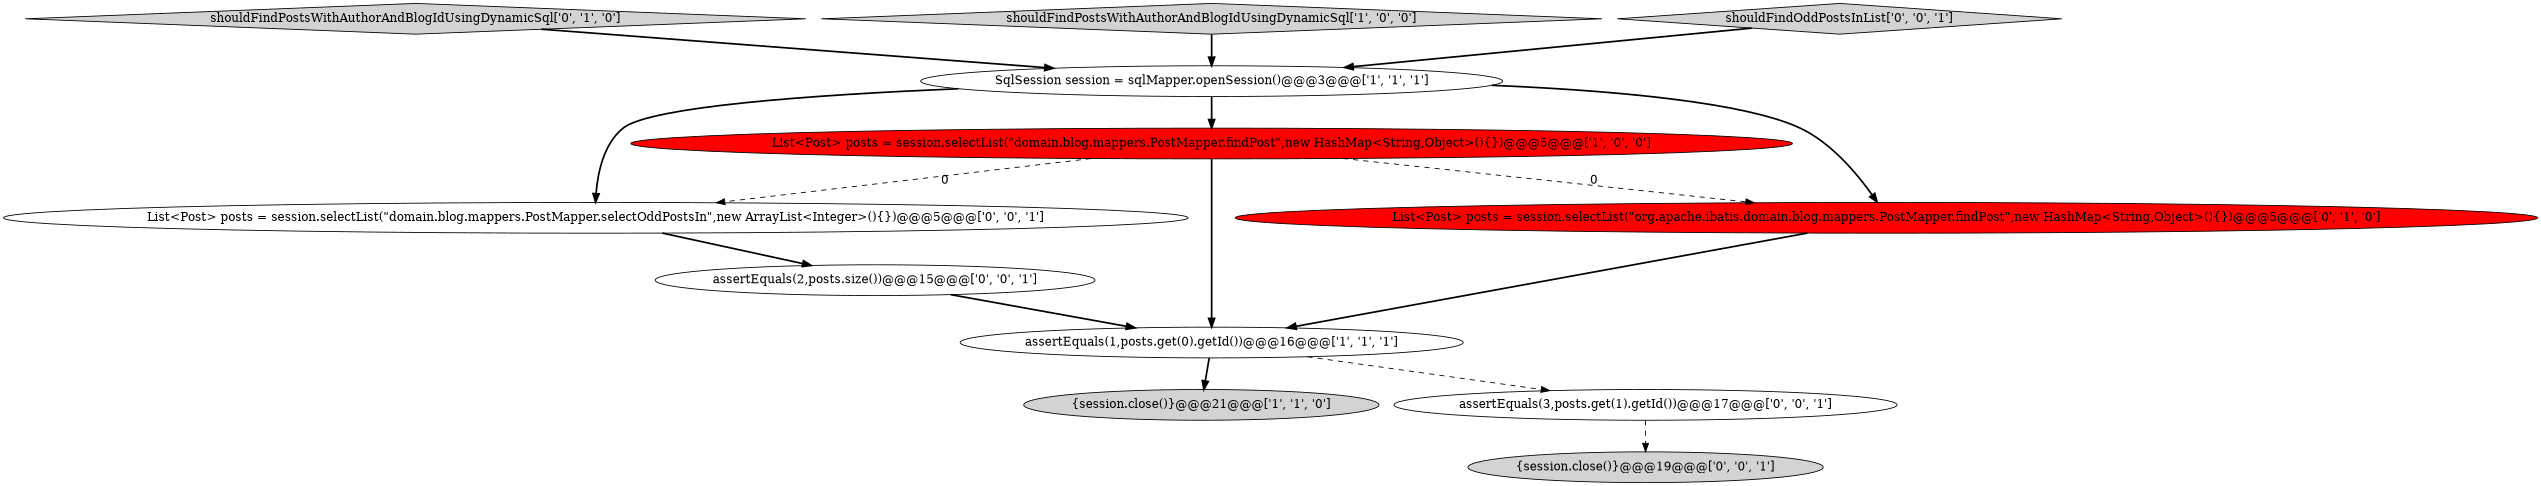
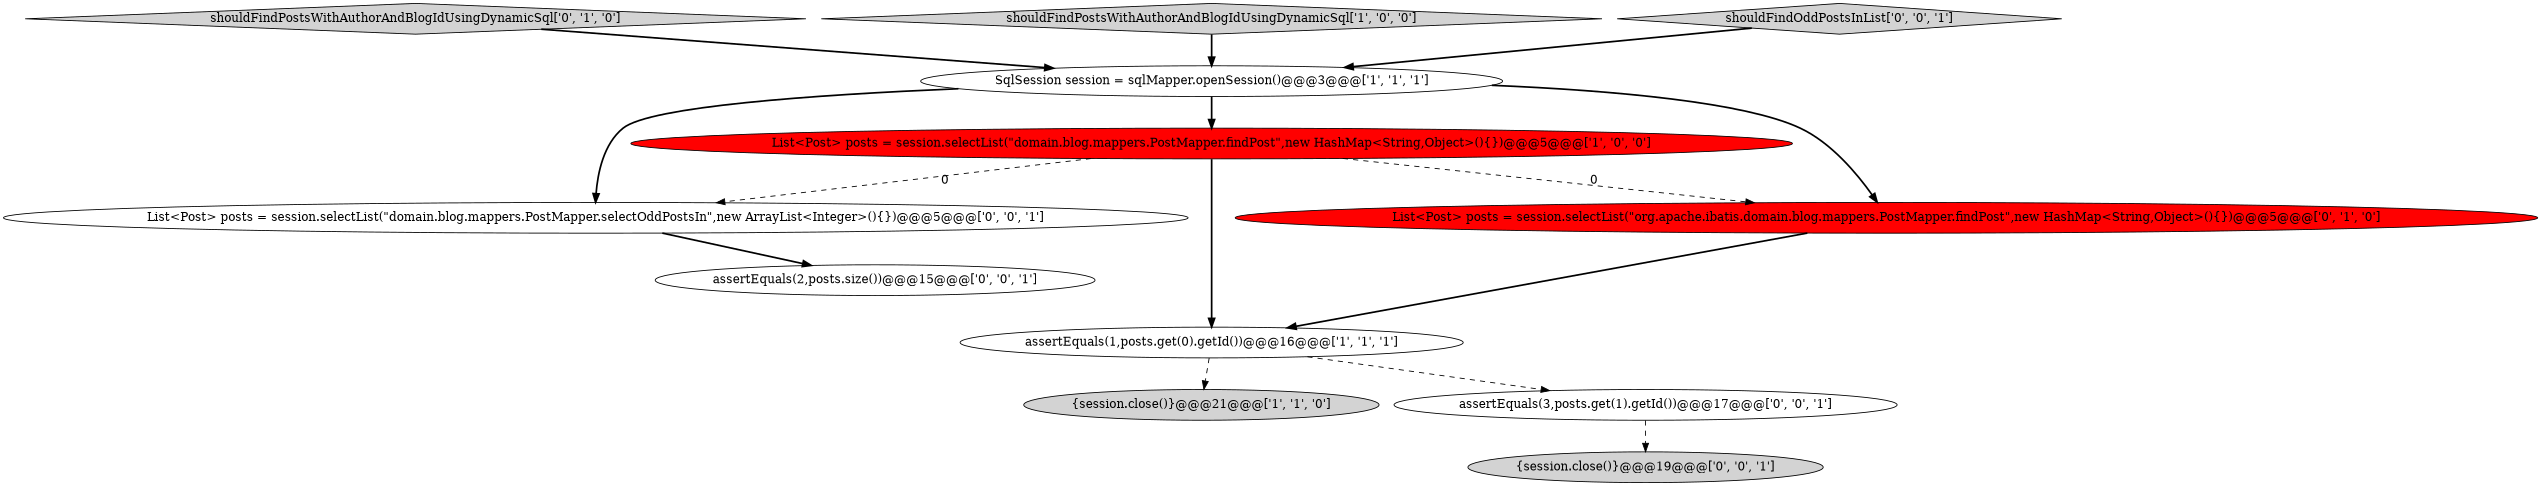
edge "assertEquals(2,posts.size())@@@15@@@['0', '0', '1']" -> "assertEquals(1,posts.get(0).getId())@@@16@@@['1', '1', '1']": removed
edge "assertEquals(1,posts.get(0).getId())@@@16@@@['1', '1', '1']" -> "{session.close()}@@@21@@@['1', '1', '0']": style bold -> dashed
